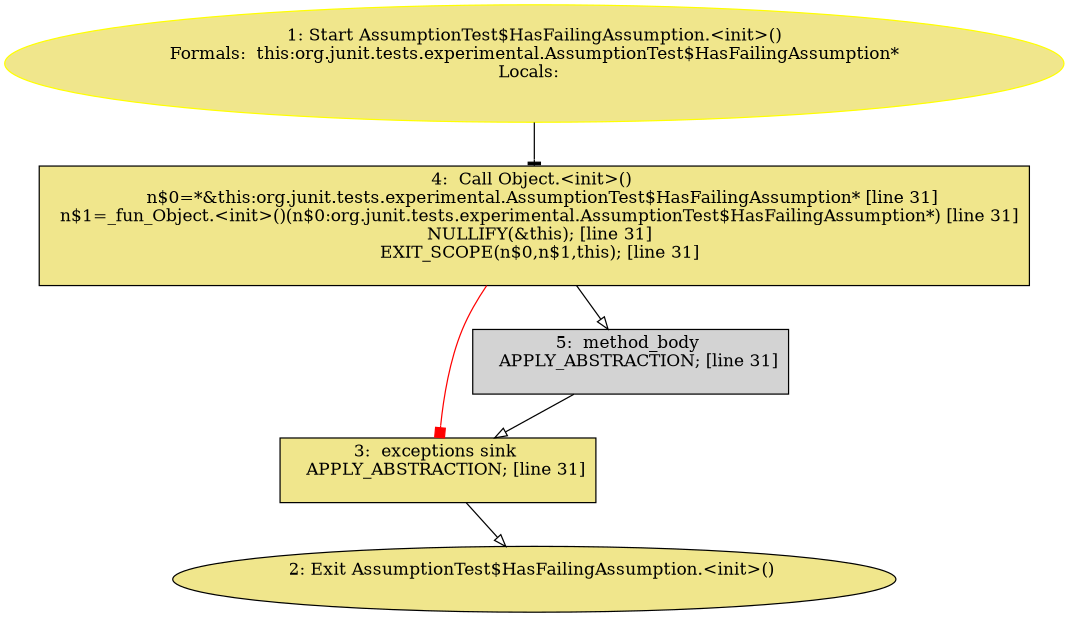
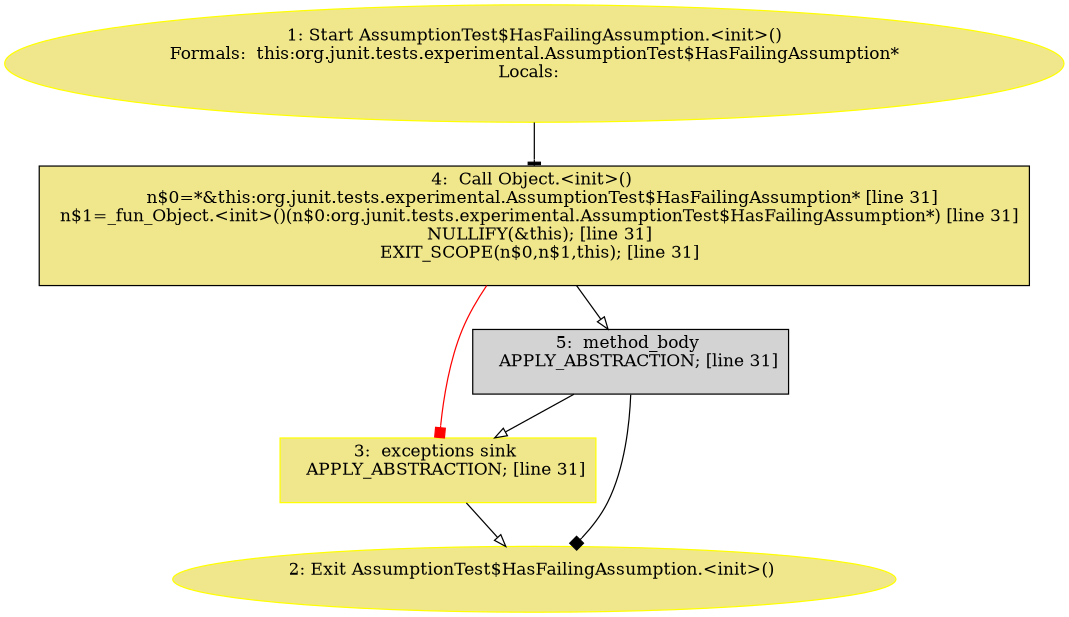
node "3:  exceptions sink APPLY_ABSTRACTION; [line 31]": color black -> yellow
edge "5:  method_body APPLY_ABSTRACTION; [line 31]" -> "2: Exit AssumptionTest$HasFailingAssumption.<init>()": added
node "2: Exit AssumptionTest$HasFailingAssumption.<init>()": color black -> yellow
